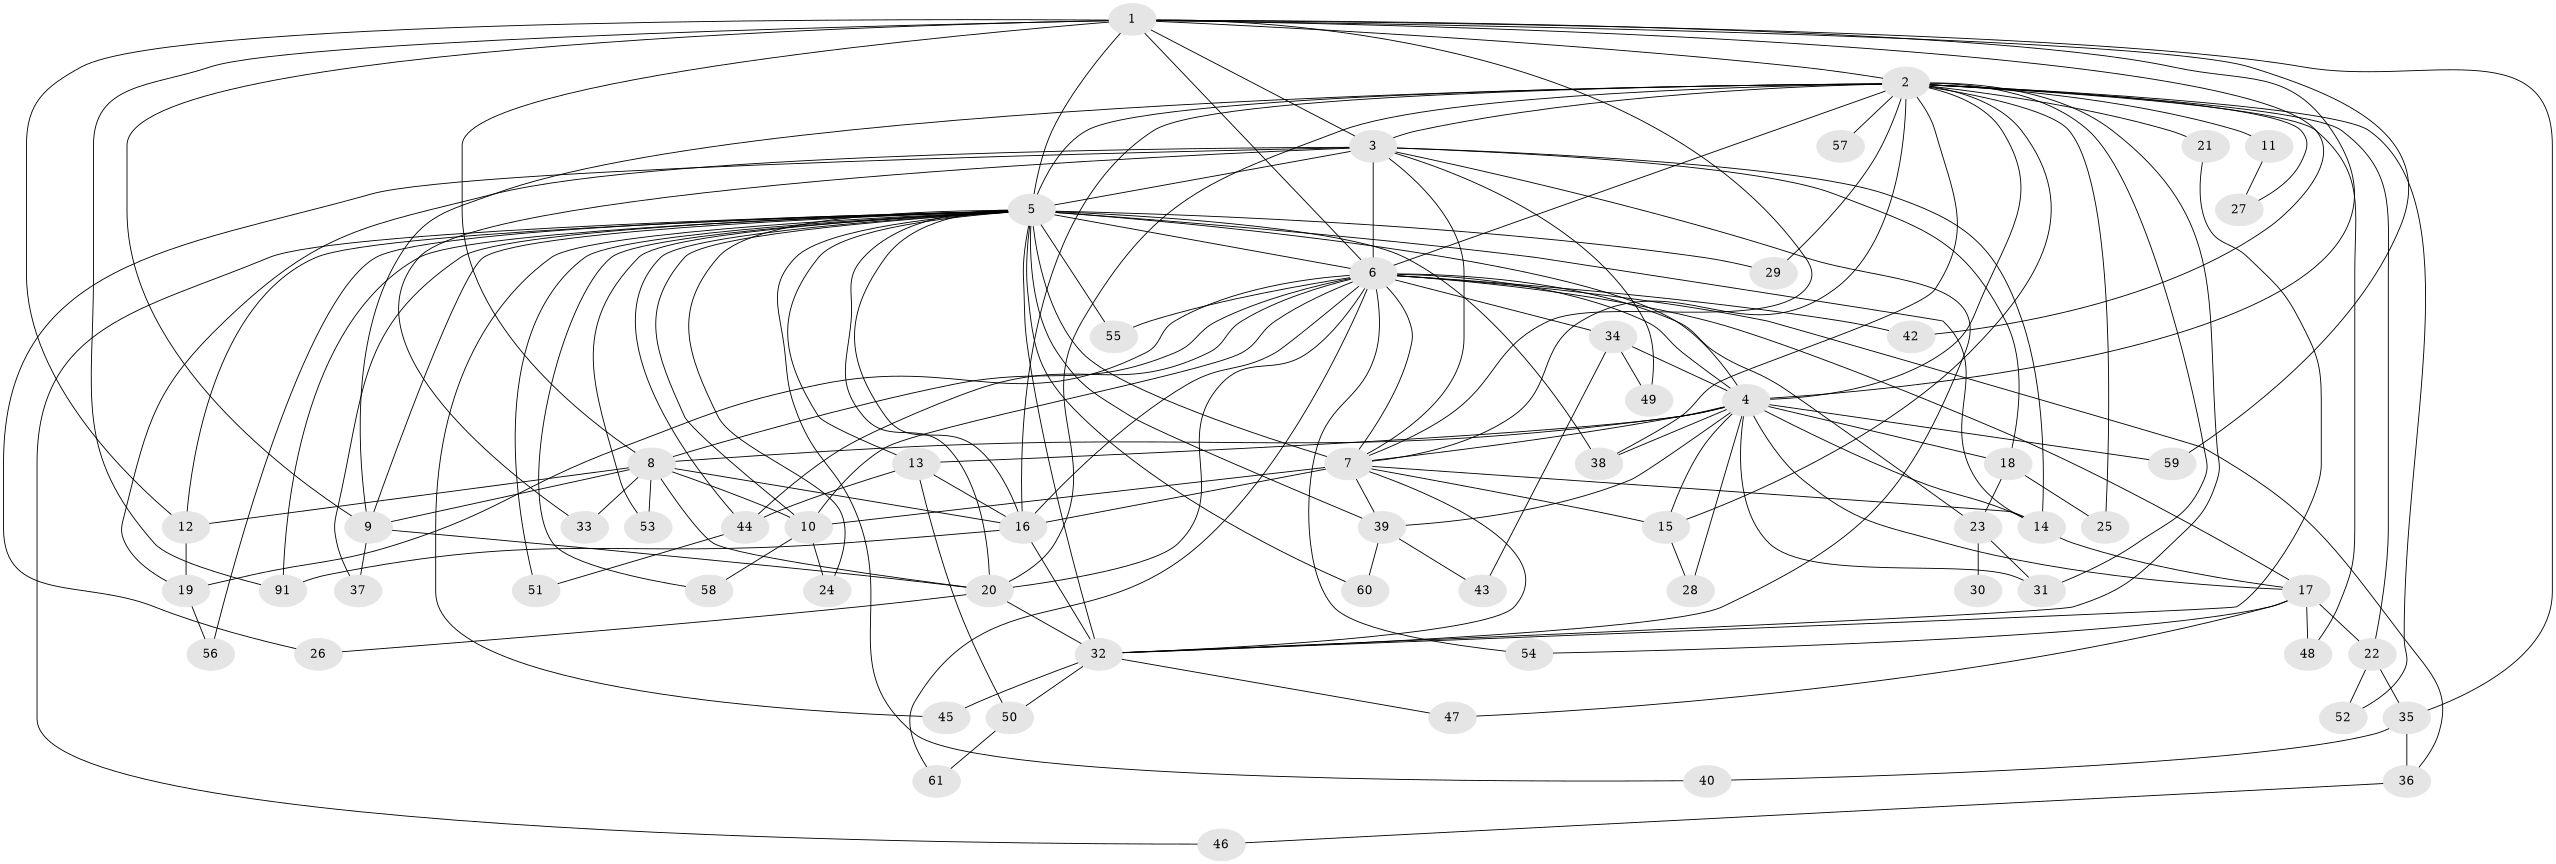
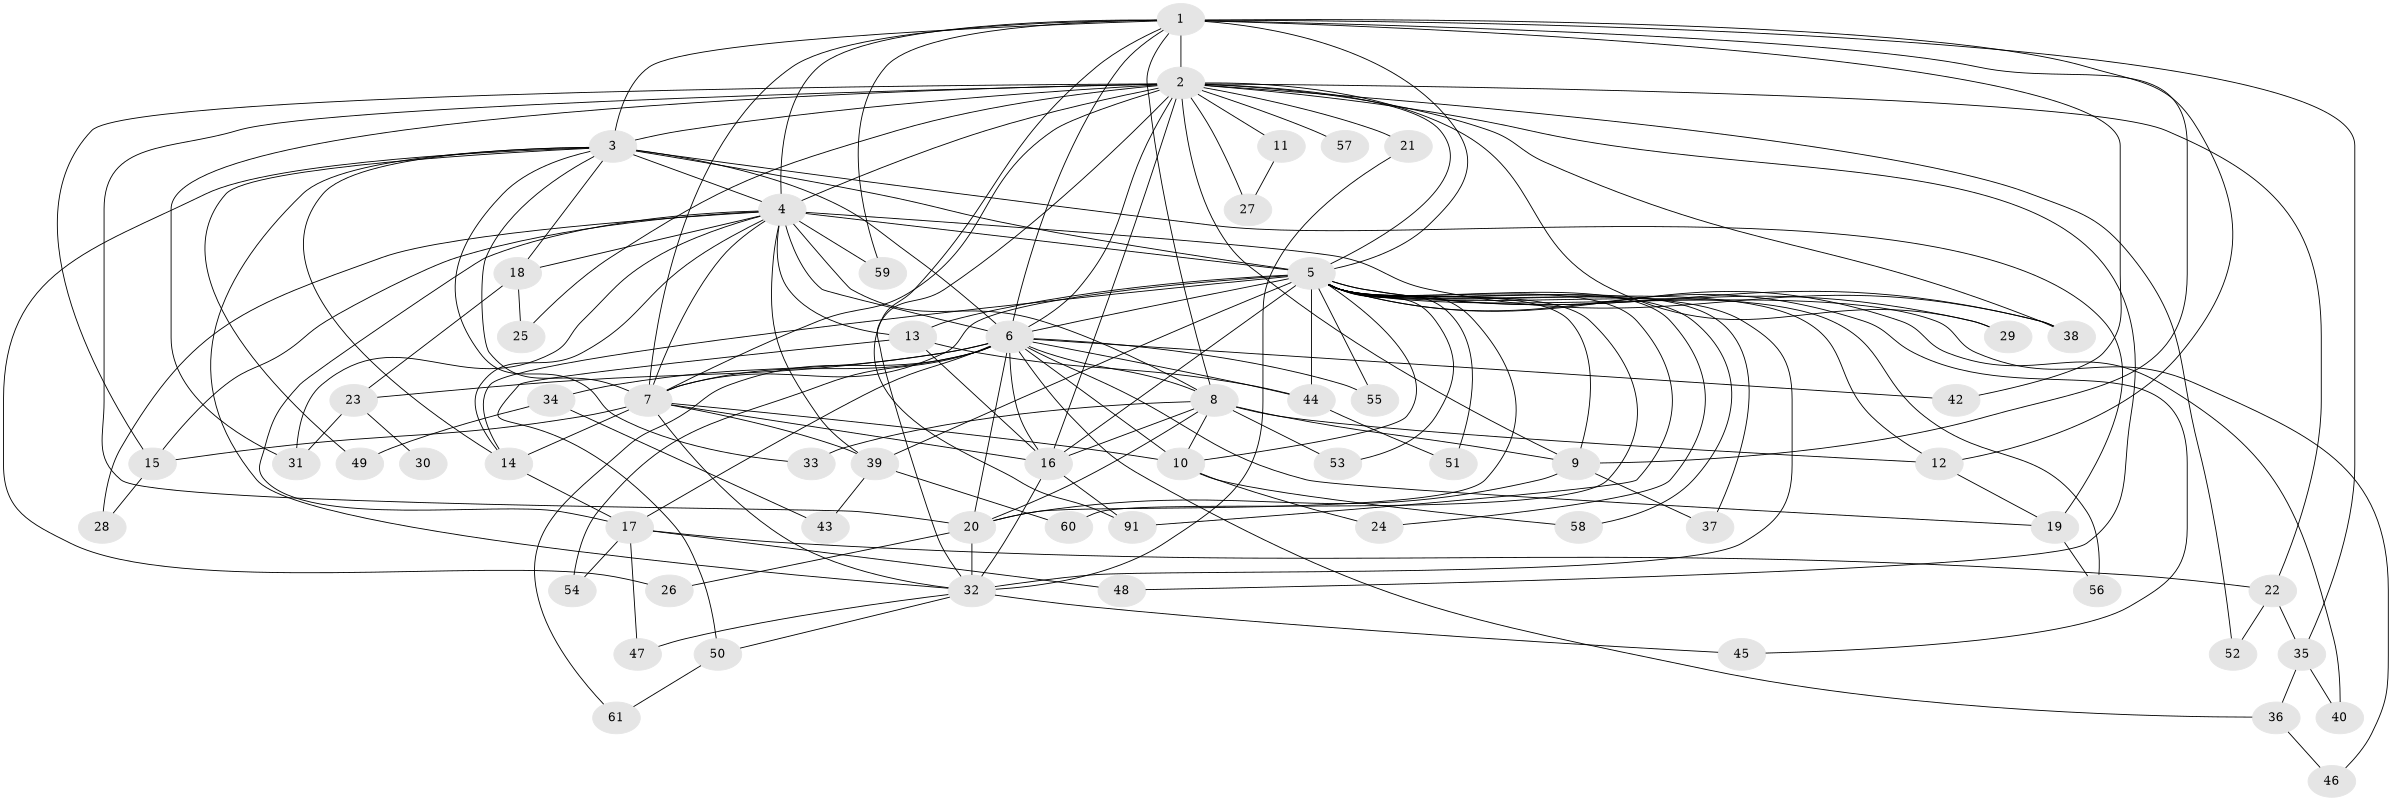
edge "34" -- "4": now "3" -- "4"
